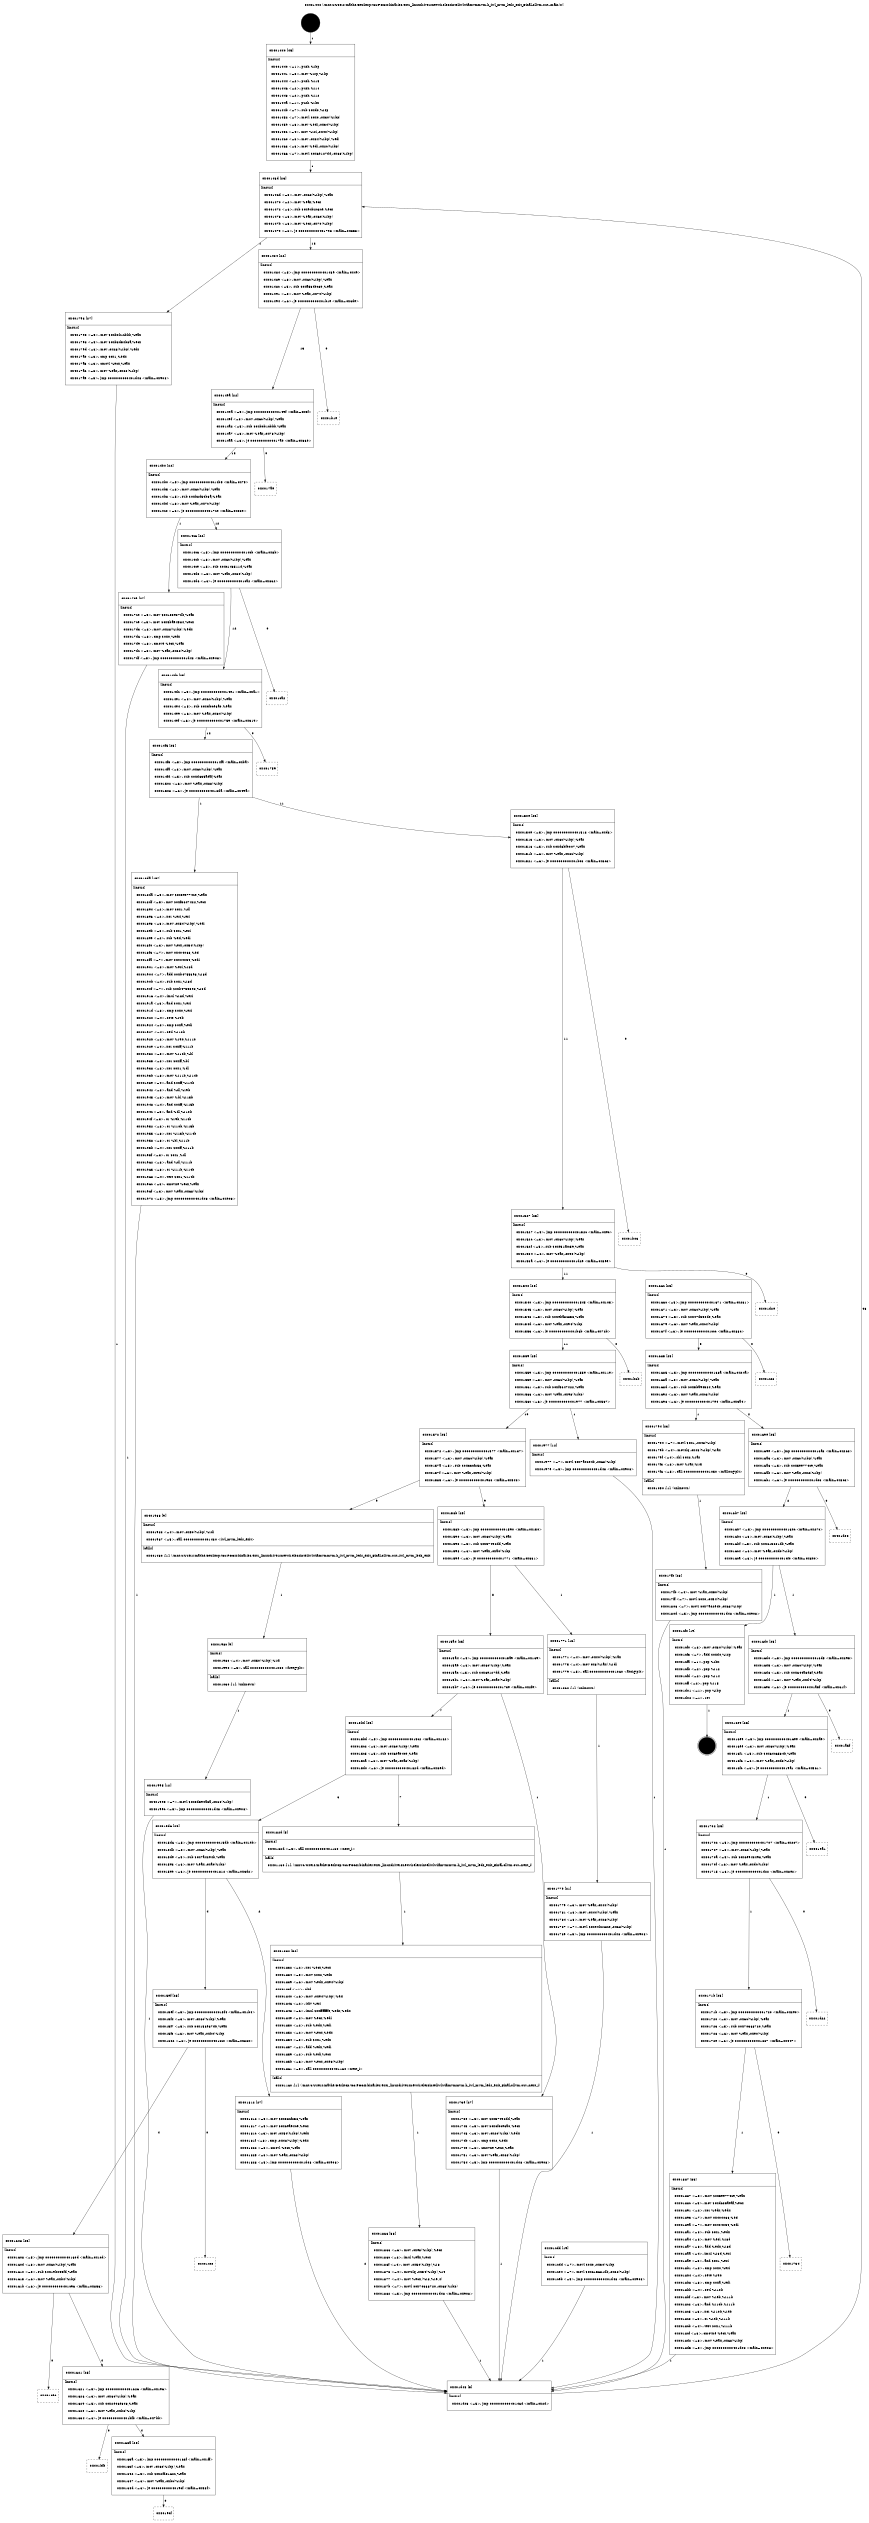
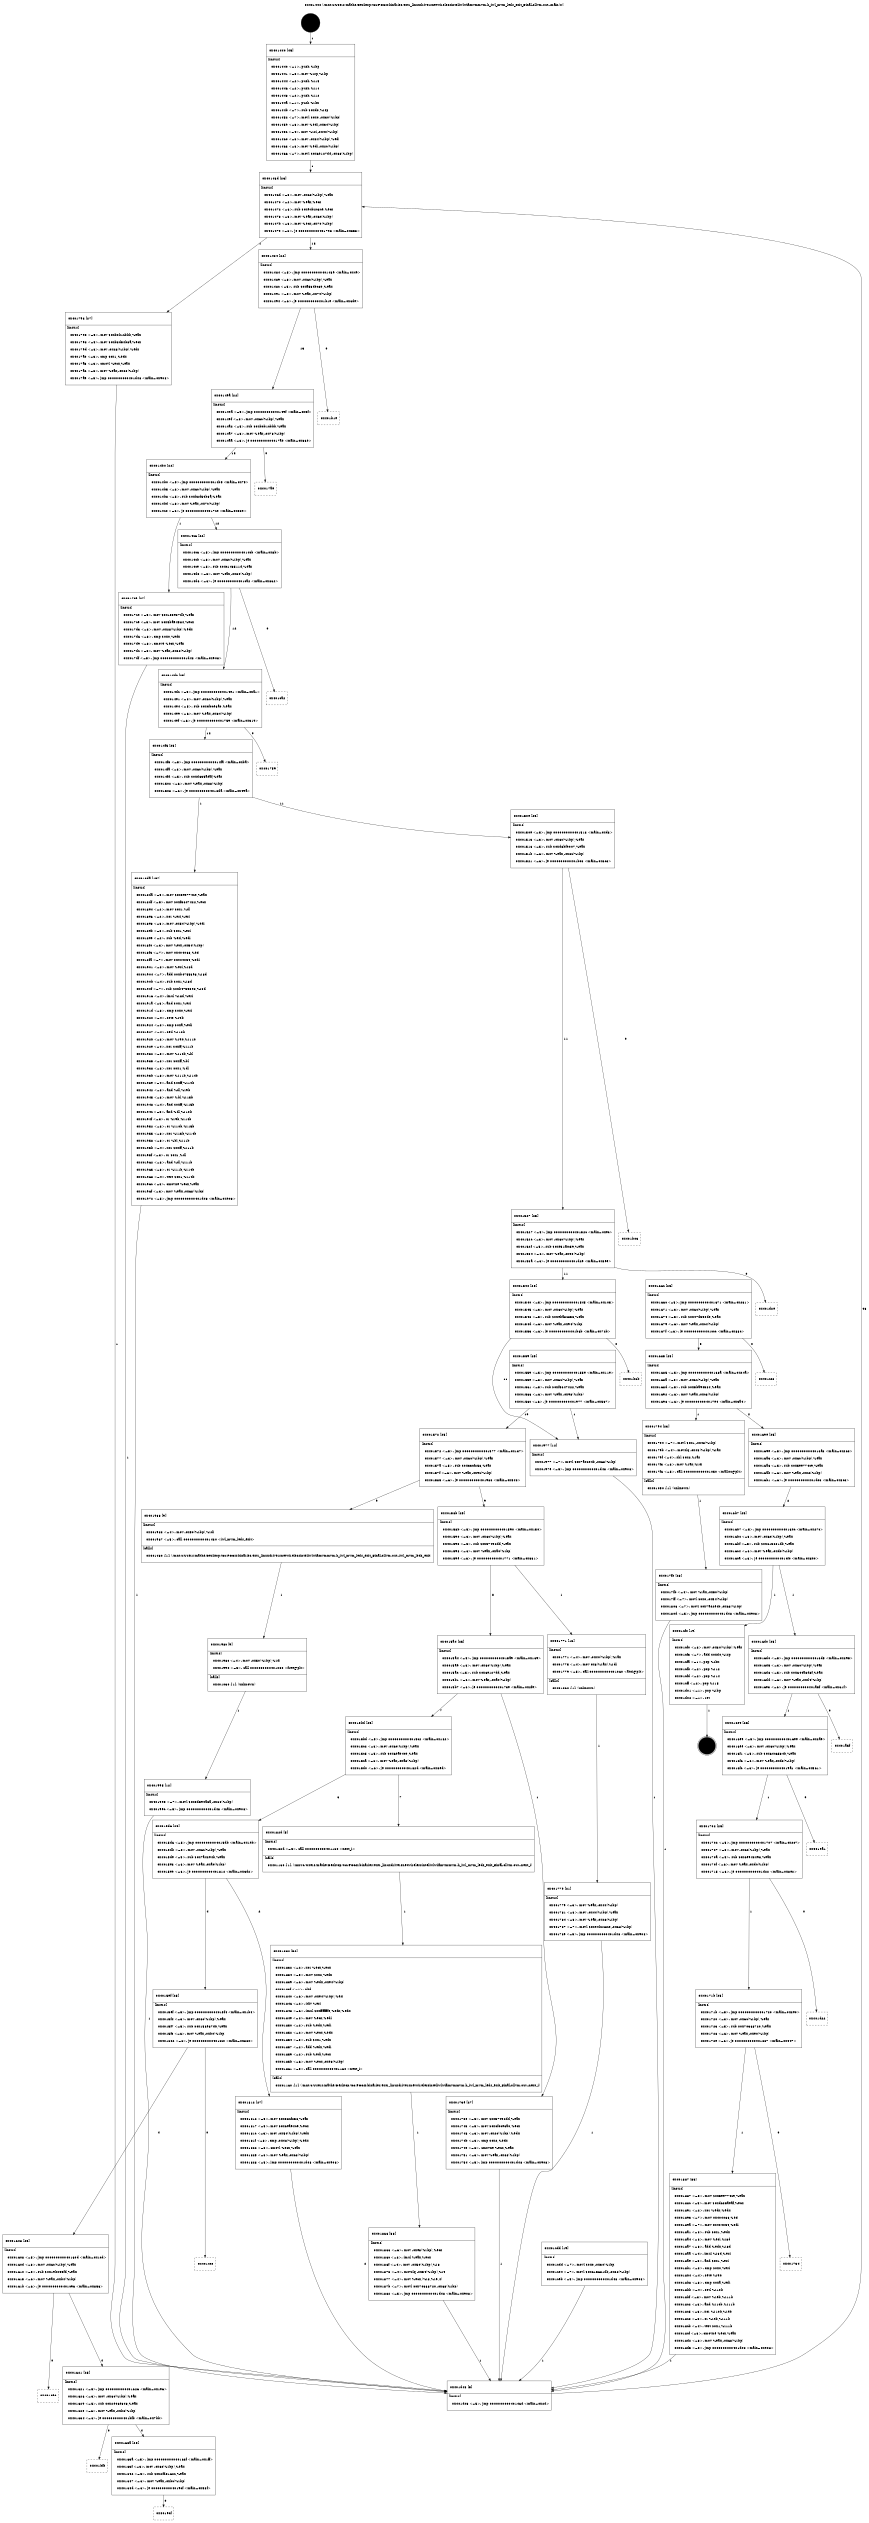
edge "0x401540 [25]" -> "0x401559 [25]": now "0x401540 [25]" -> "0x401977 [12]"
node "0x401d03": removed
